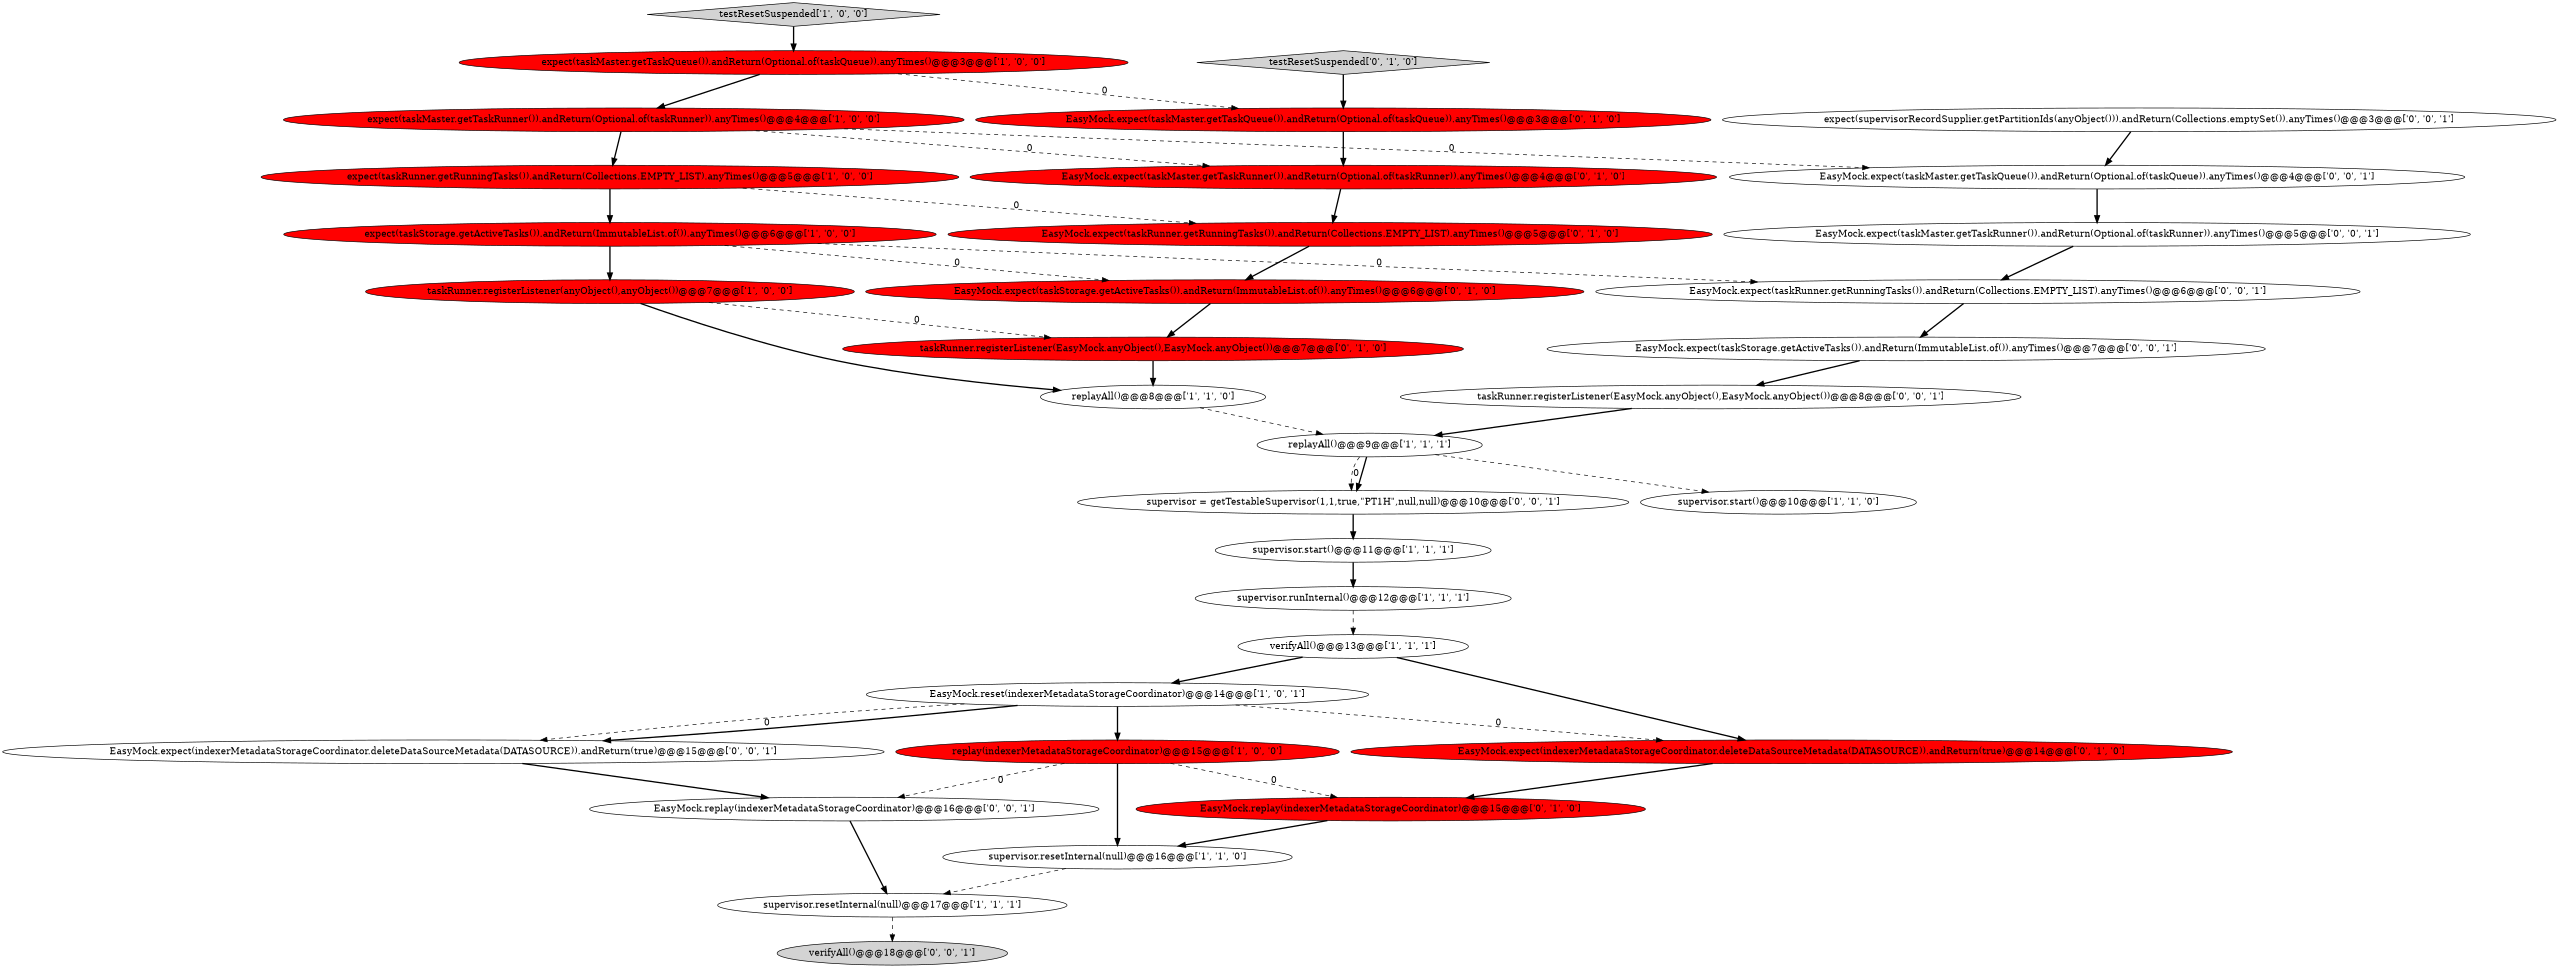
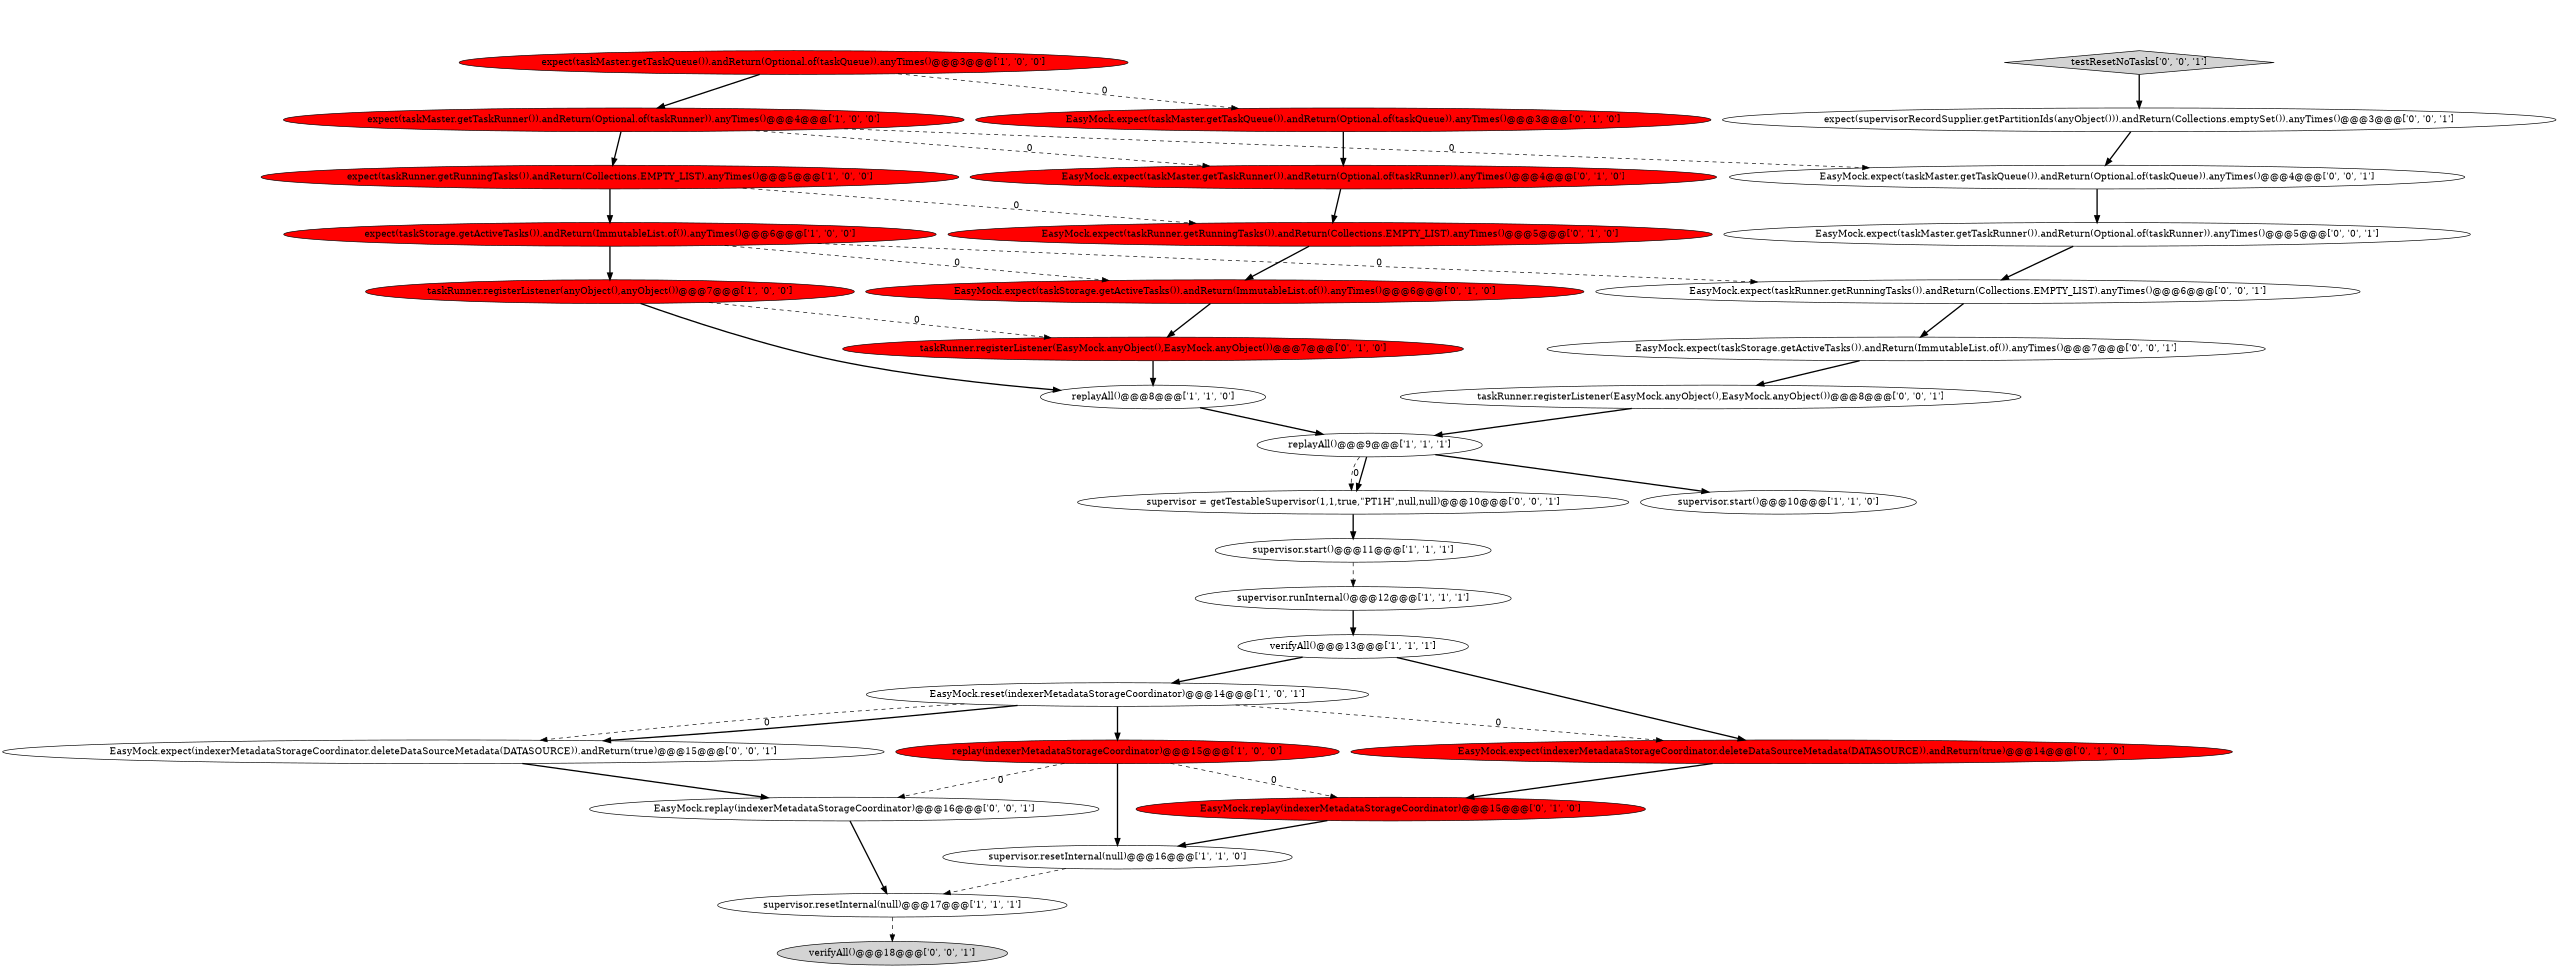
node "testResetSuspended['1', '0', '0']": removed
node "testResetSuspended['0', '1', '0']": removed
node "testResetNoTasks['0', '0', '1']": added
edge "replayAll()@@@8@@@['1', '1', '0']" -> "replayAll()@@@9@@@['1', '1', '1']": style dashed -> bold
edge "replayAll()@@@9@@@['1', '1', '1']" -> "supervisor.start()@@@10@@@['1', '1', '0']": style dashed -> bold
edge "supervisor.start()@@@11@@@['1', '1', '1']" -> "supervisor.runInternal()@@@12@@@['1', '1', '1']": style bold -> dashed
edge "supervisor.runInternal()@@@12@@@['1', '1', '1']" -> "verifyAll()@@@13@@@['1', '1', '1']": style dashed -> bold
